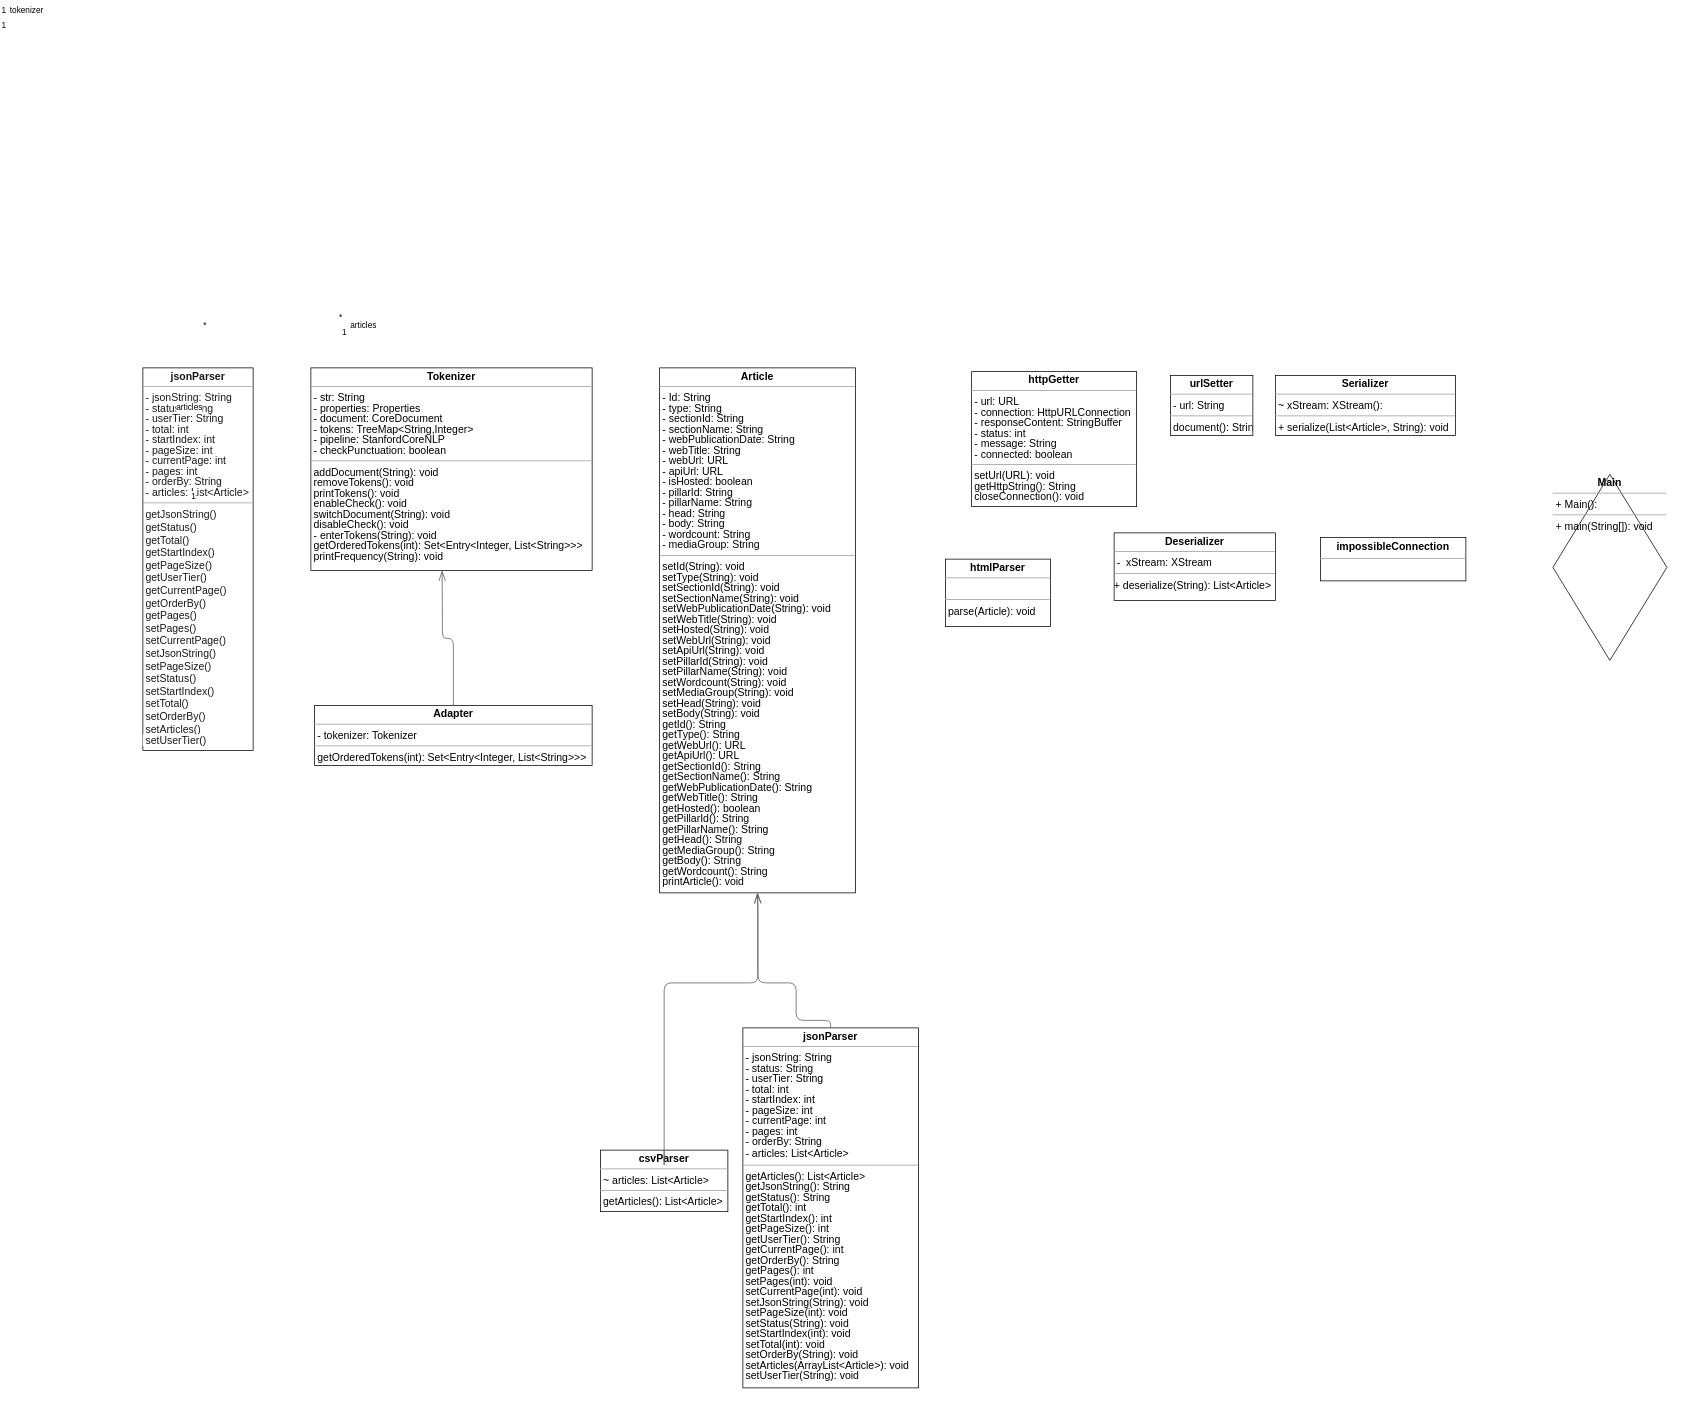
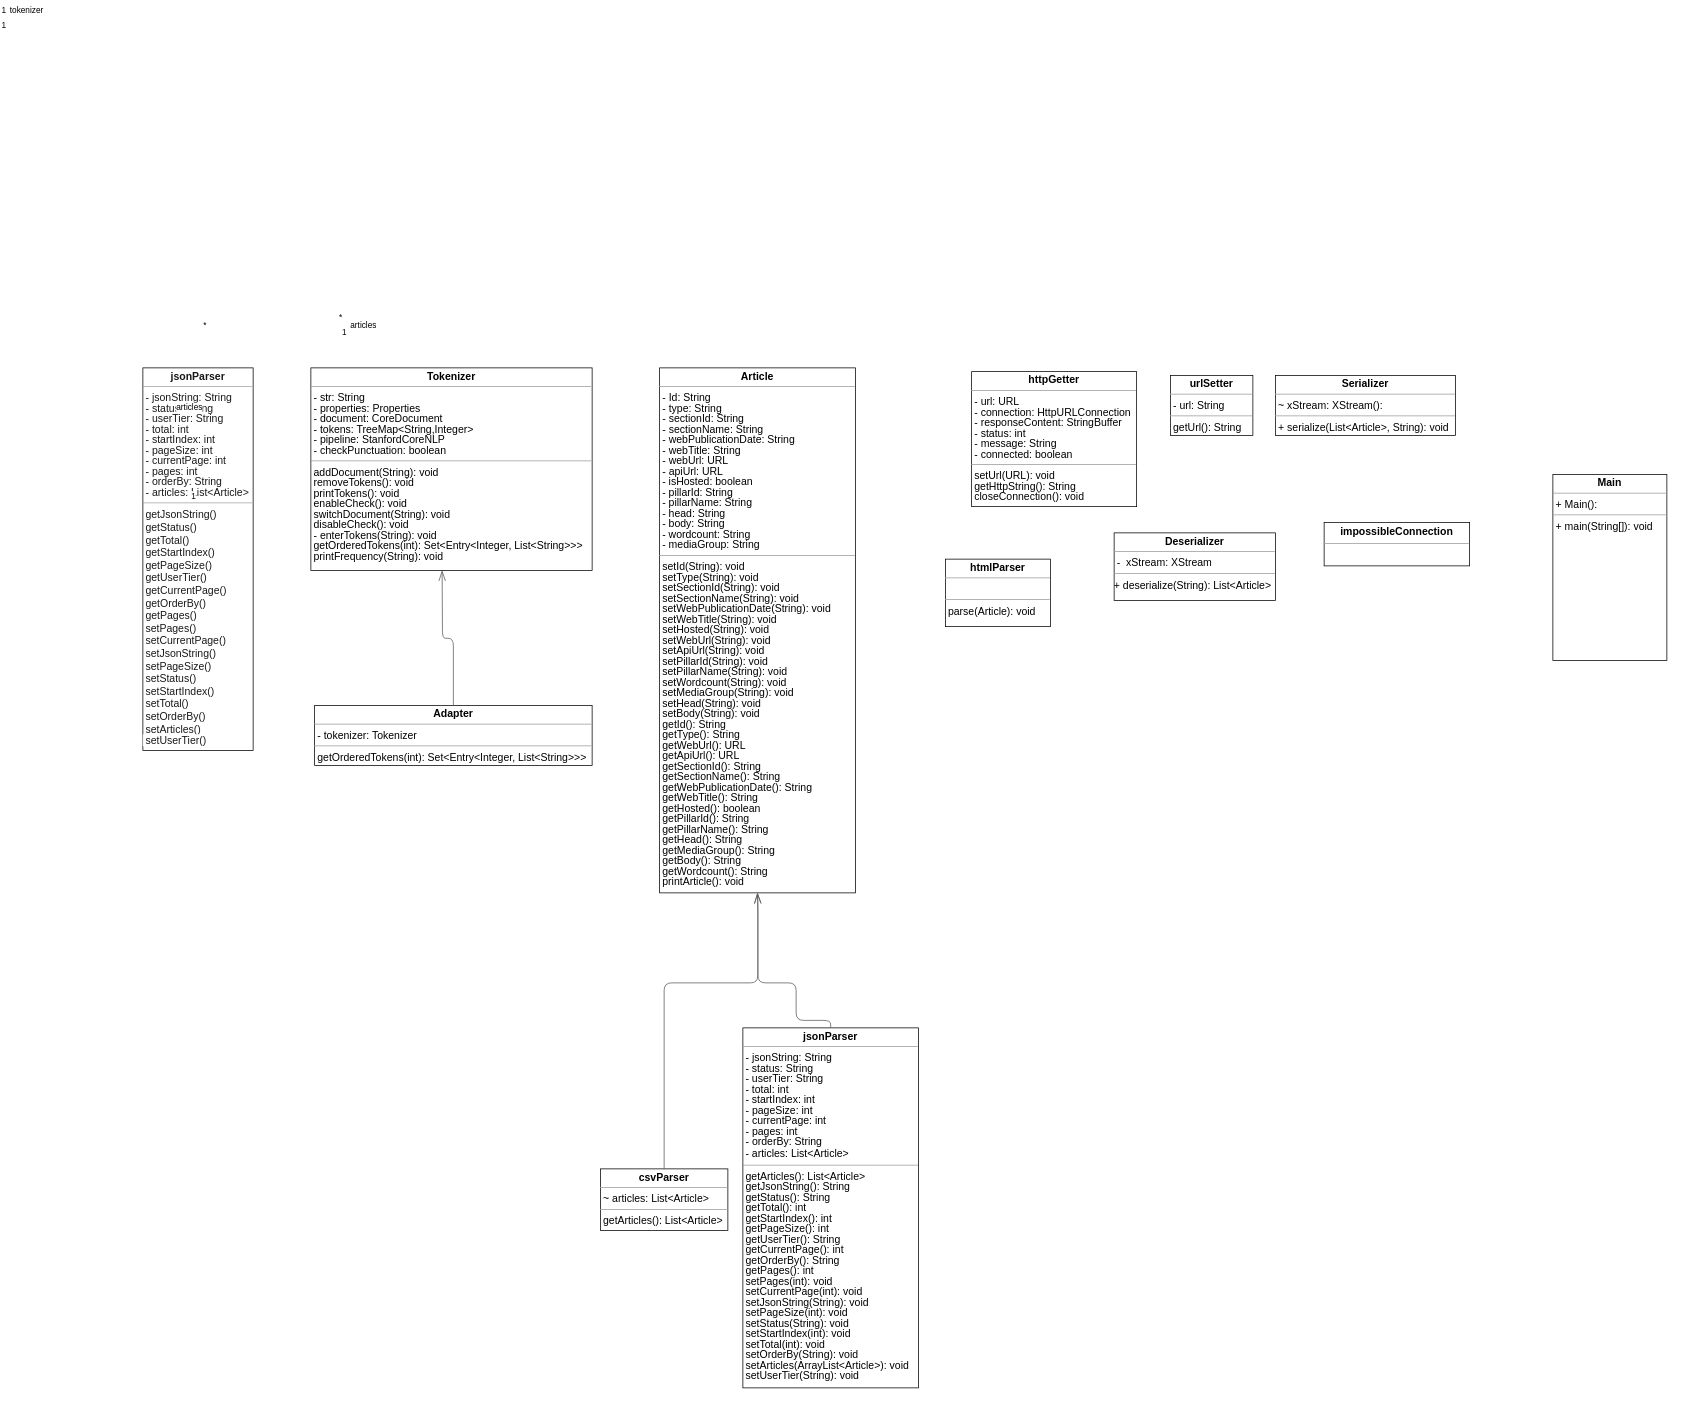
node "urlSetter - url: String document(): String": label "urlSetter - url: String document(): String" -> "urlSetter - url: String getUrl(): String"
node "impossibleConnection": moved (1393, 559) -> (1397, 544)
node "Main + Main(): + main(String[]): void": shape diamond -> rectangle
node "csvParser ~ articles: List<Article> getArticles(): List<Article>": moved (664, 1181) -> (664, 1200)
